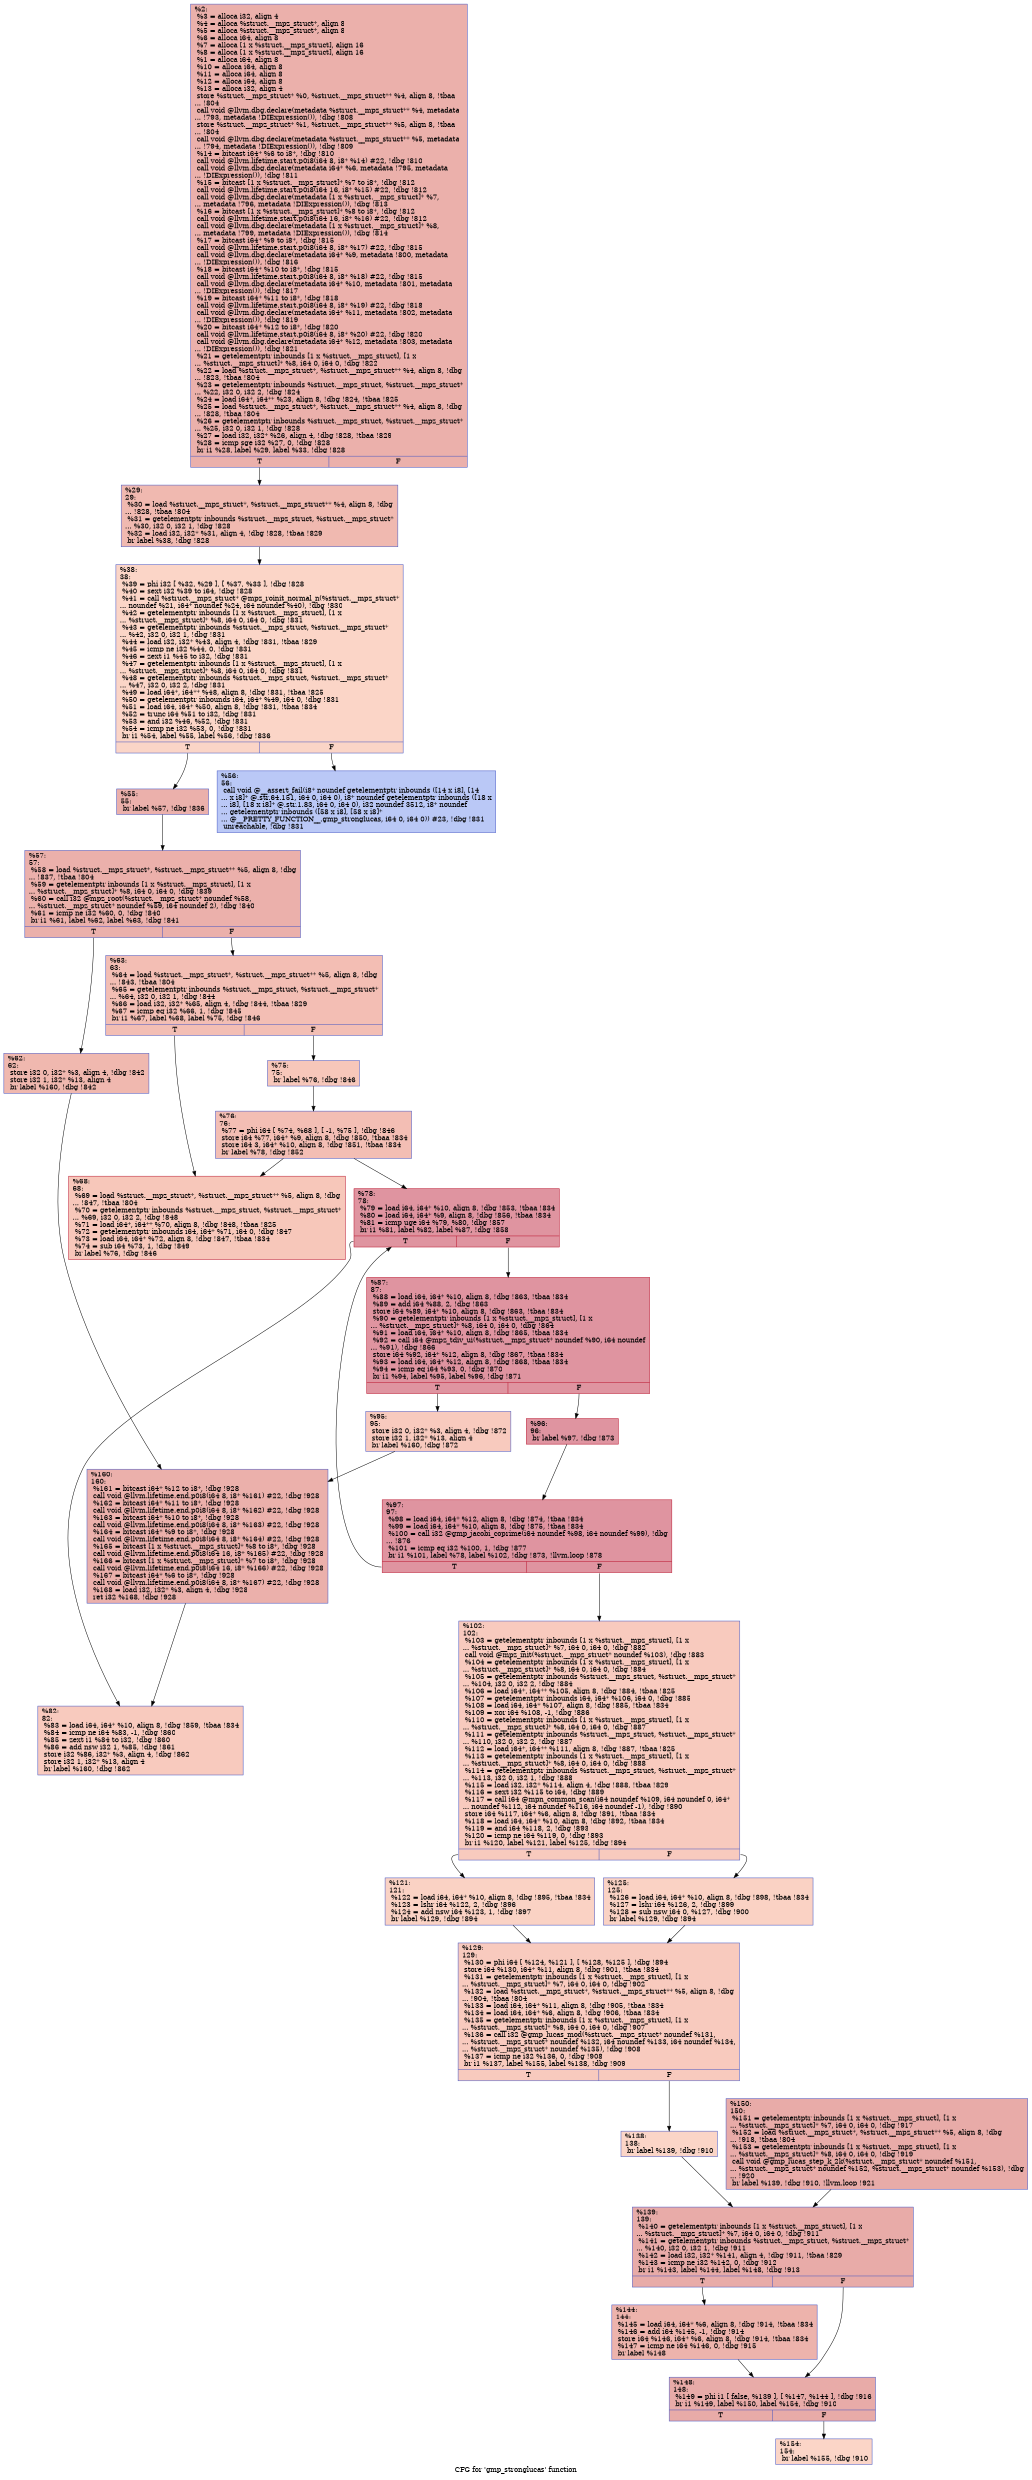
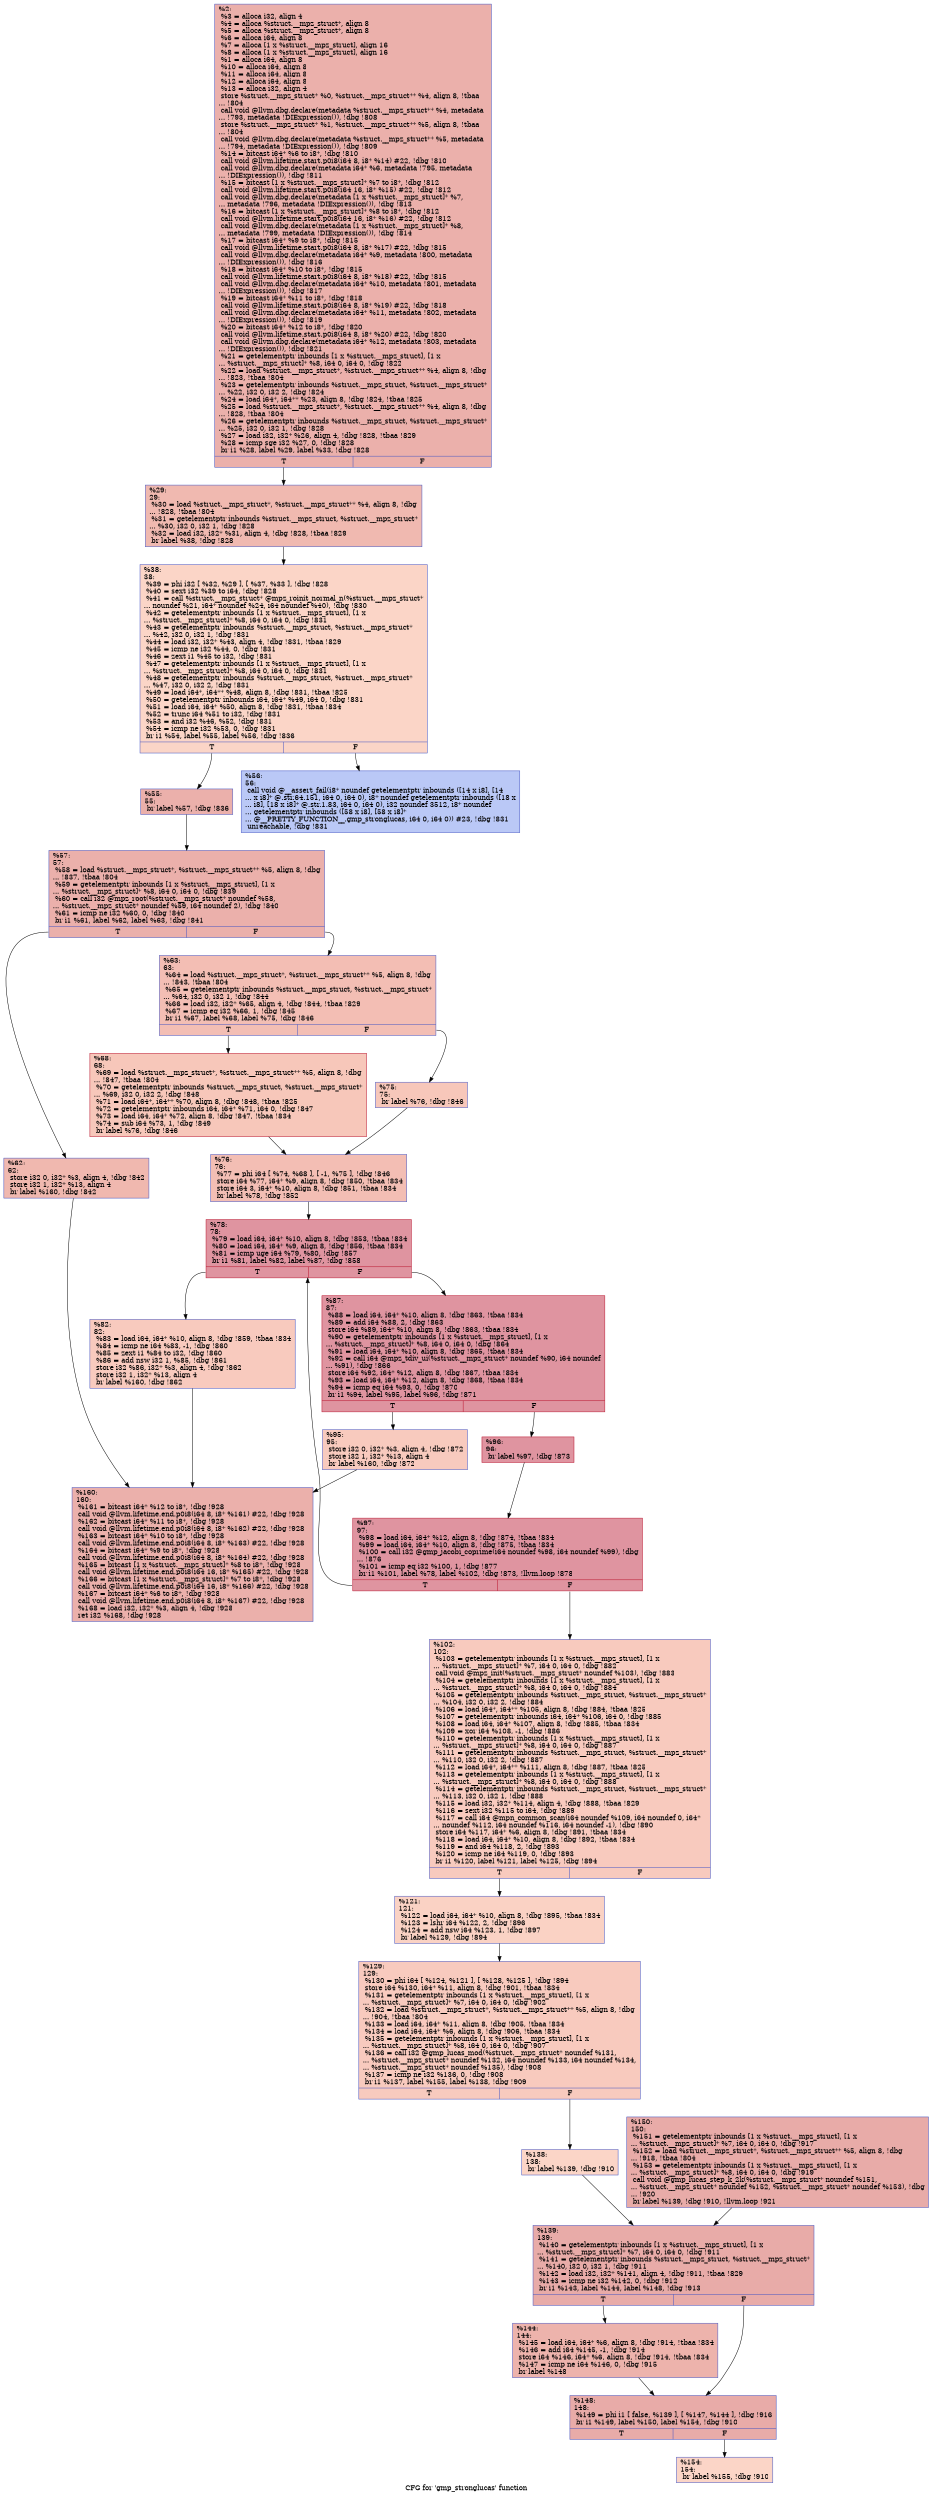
edge "%76:" -> "%68:": reversed
edge "%160:" -> "%82:": reversed
node "%125:": removed
